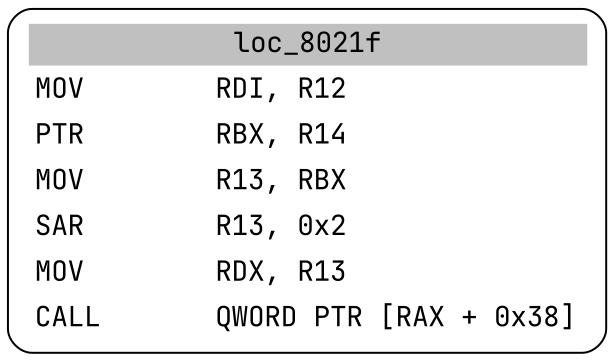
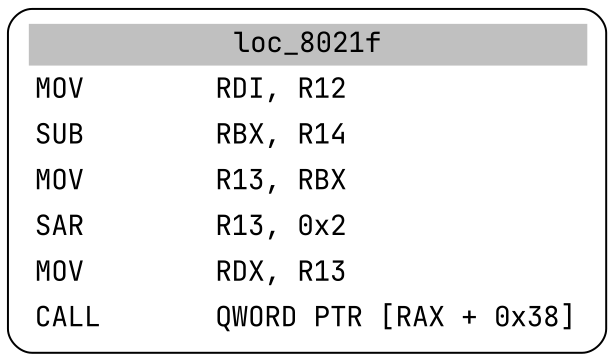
node "loc_8021f": text "PTR        RBX, R14" -> "SUB        RBX, R14"
